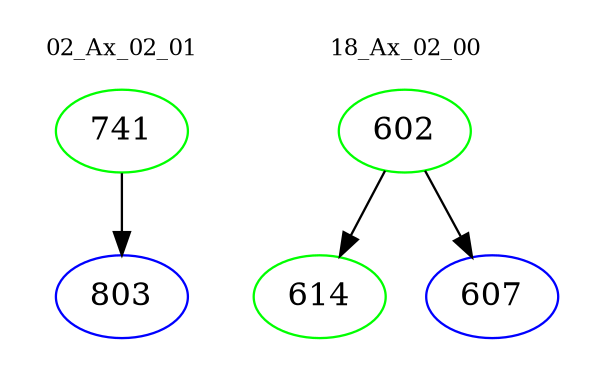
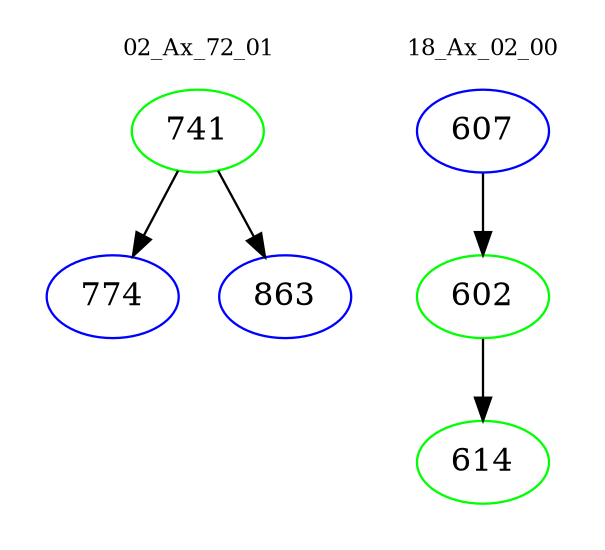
cluster "02_Ax_02_01": label "02_Ax_02_01" -> "02_Ax_72_01"
edge "602" -> "607": reversed
node "774": added
node "803": label "803" -> "863"
